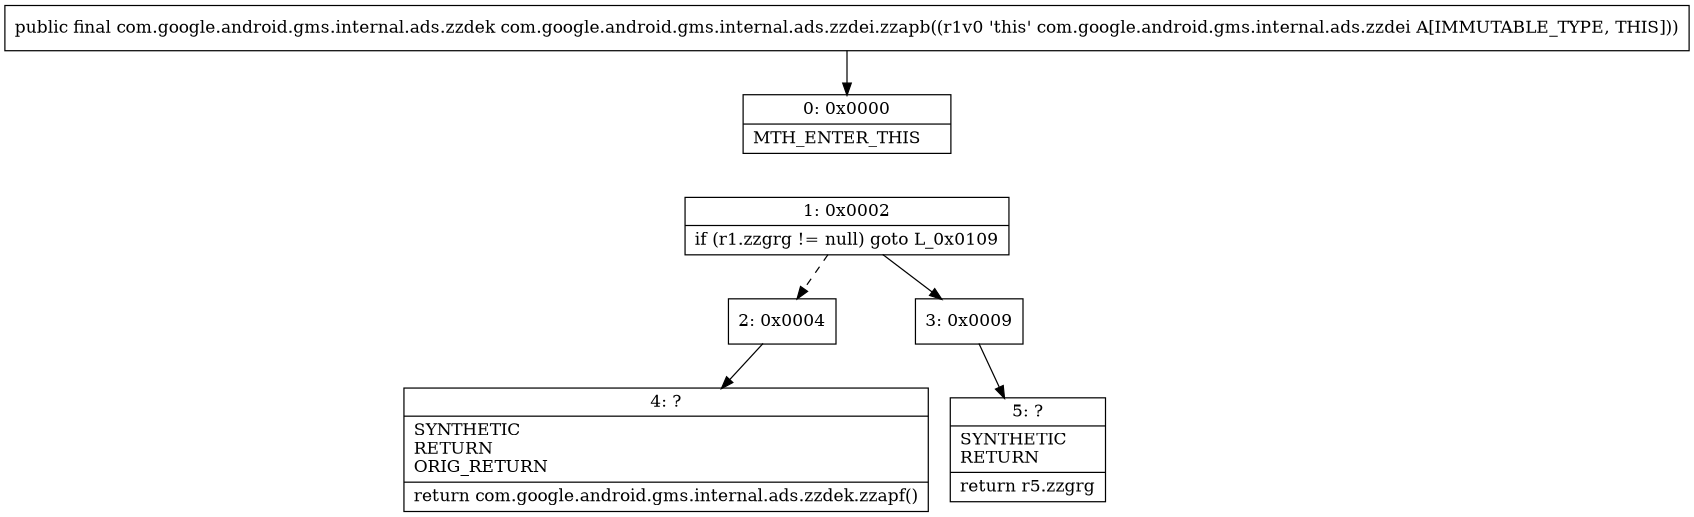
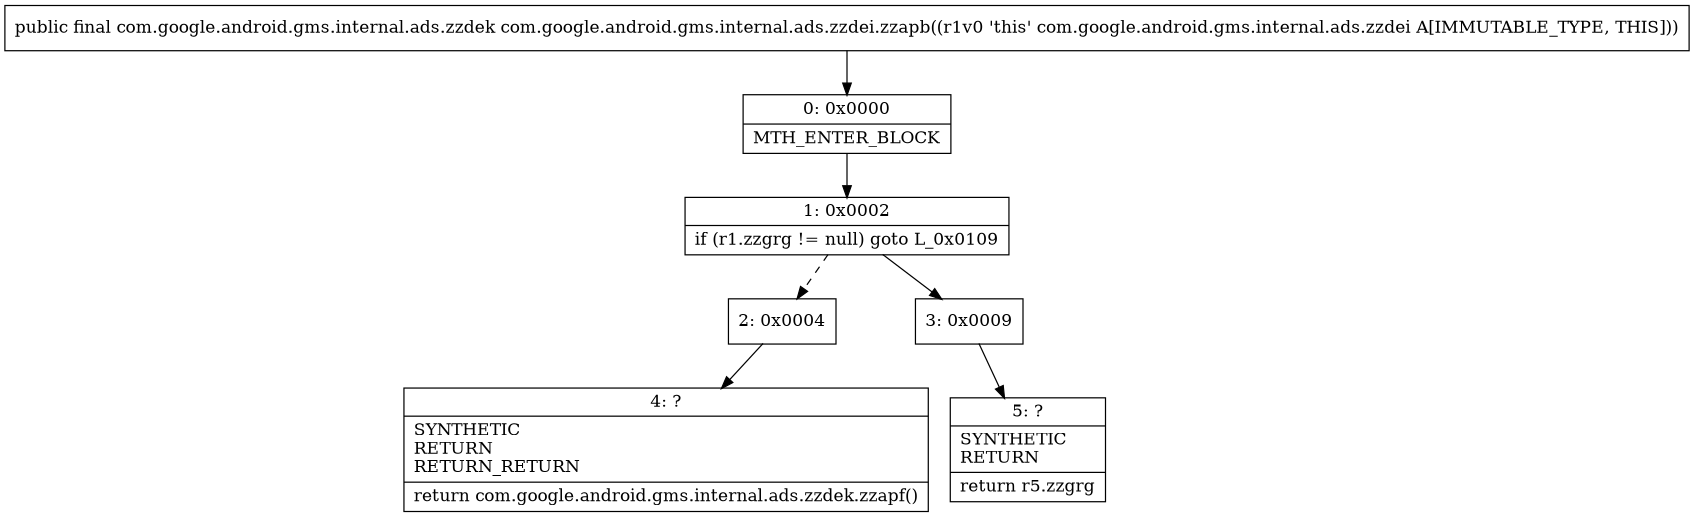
node "0: 0x0000": text "MTH_ENTER_THIS" -> "MTH_ENTER_BLOCK"
edge "0: 0x0000" -> "1: 0x0002": added
node "4: ?": text "ORIG_RETURN" -> "RETURN_RETURN"
